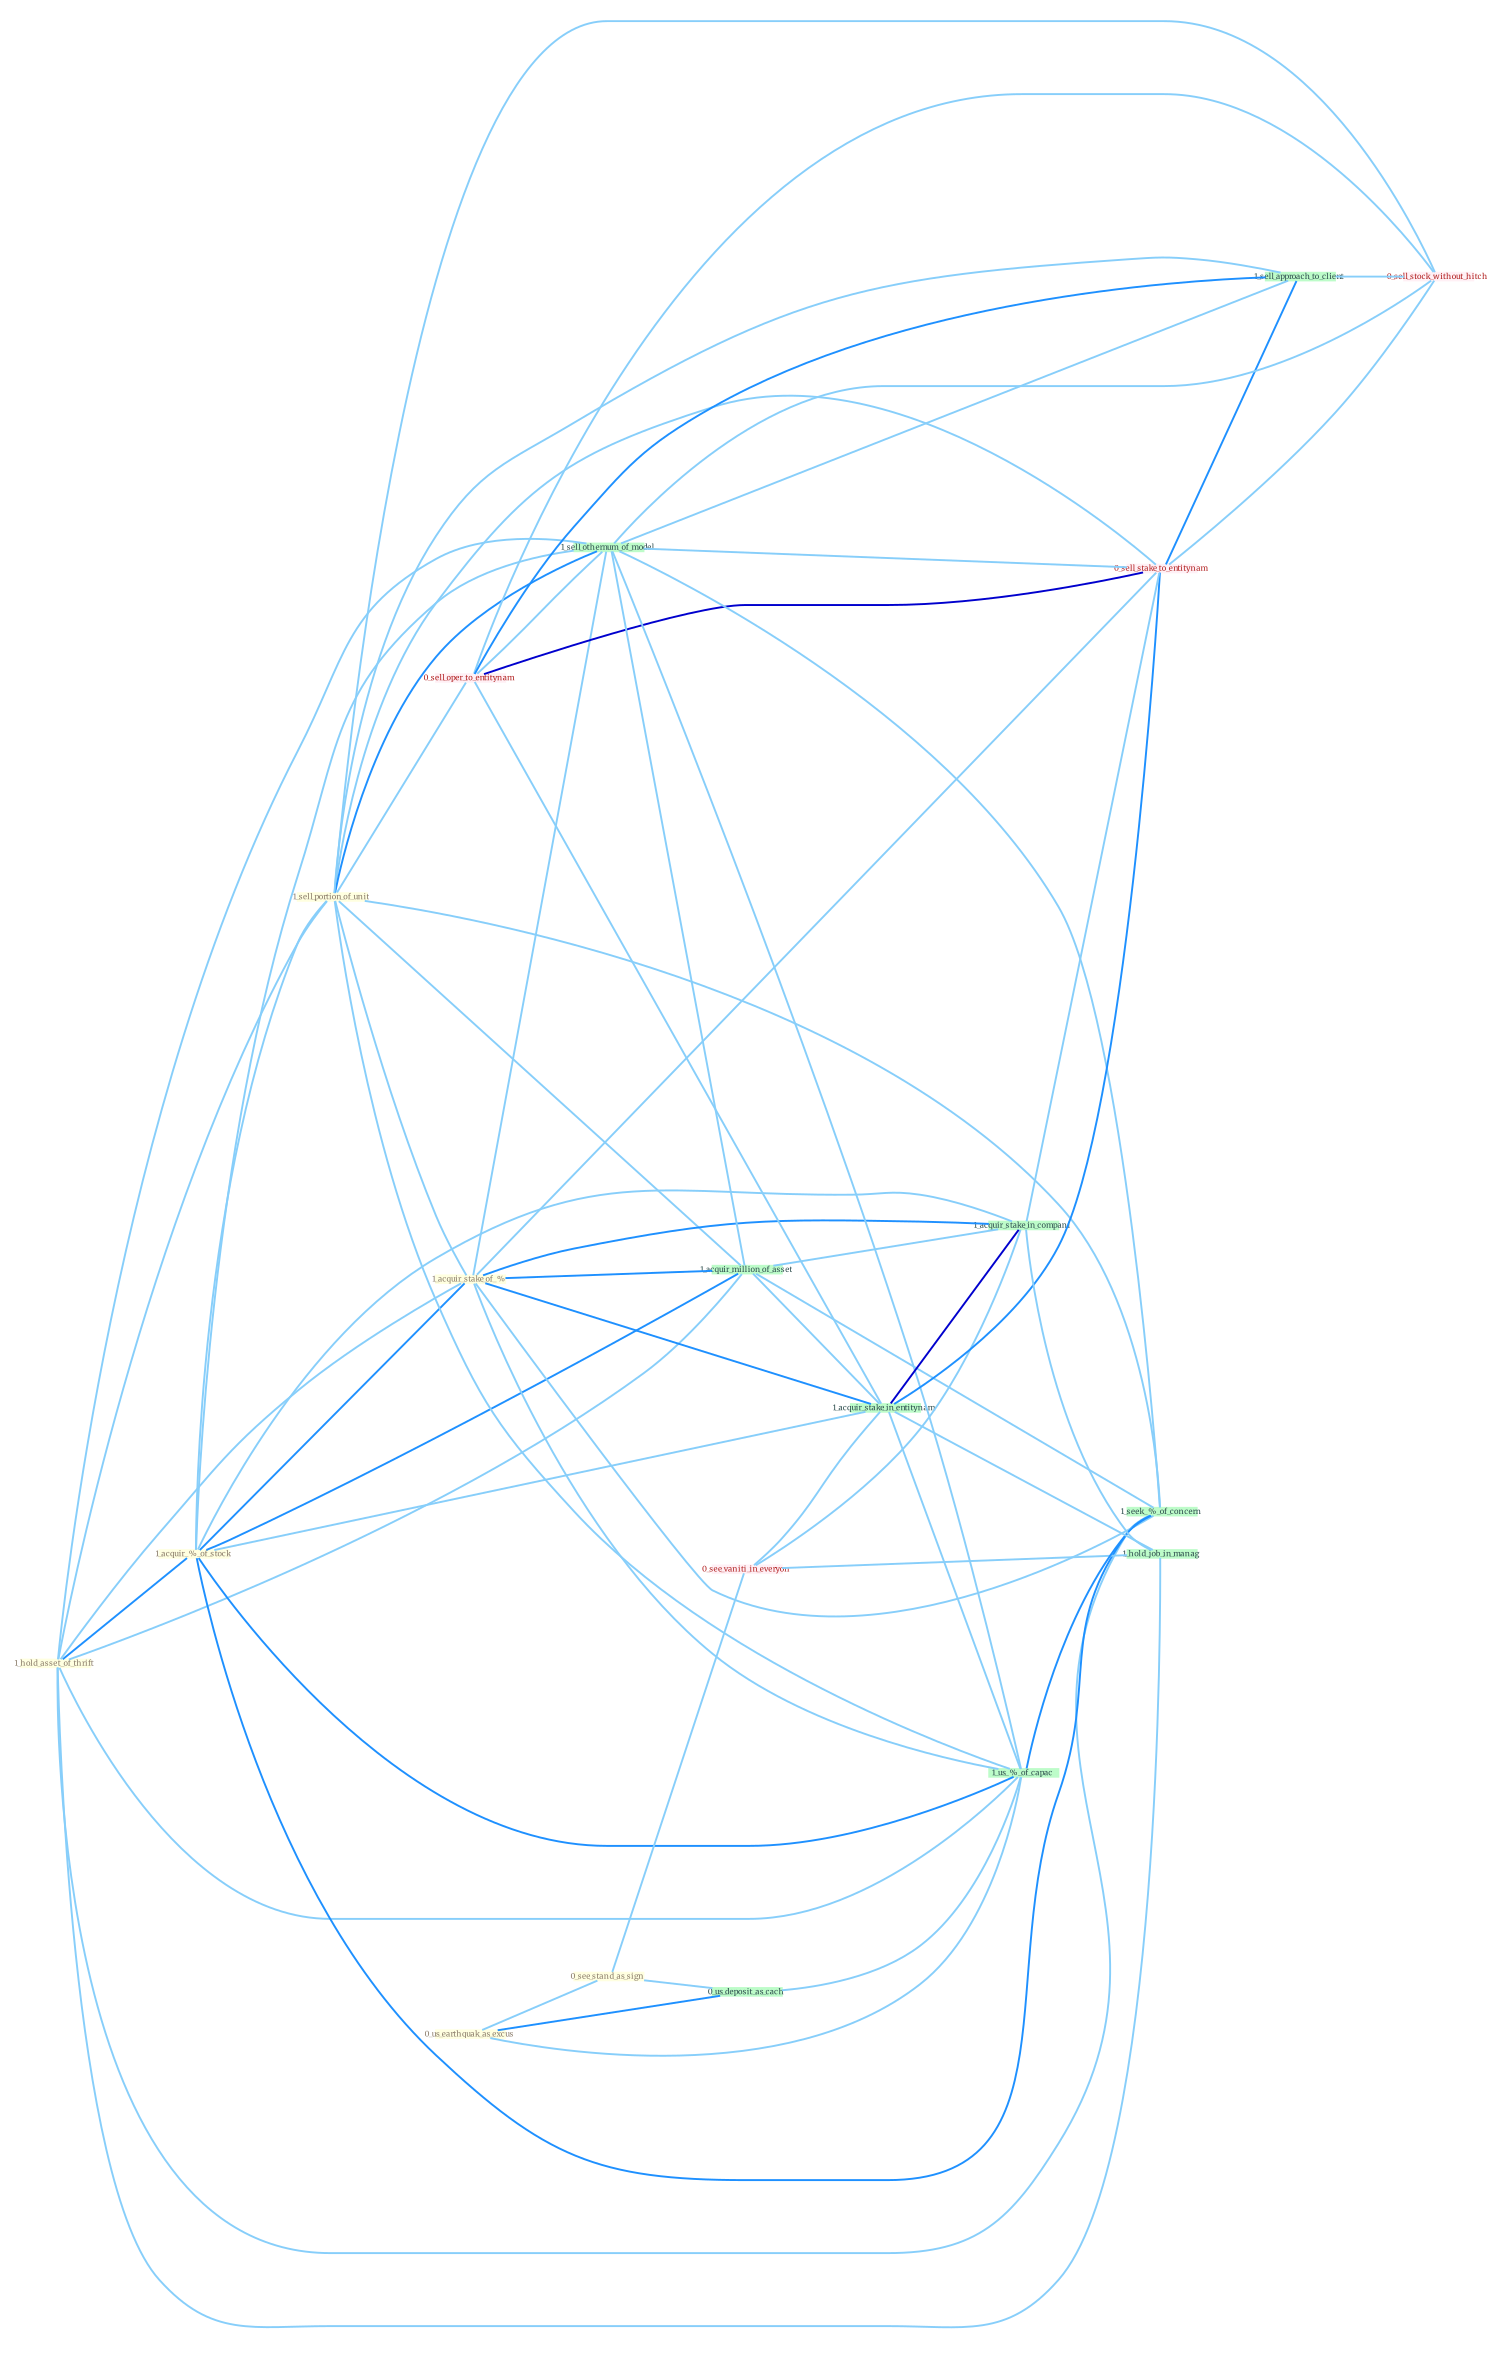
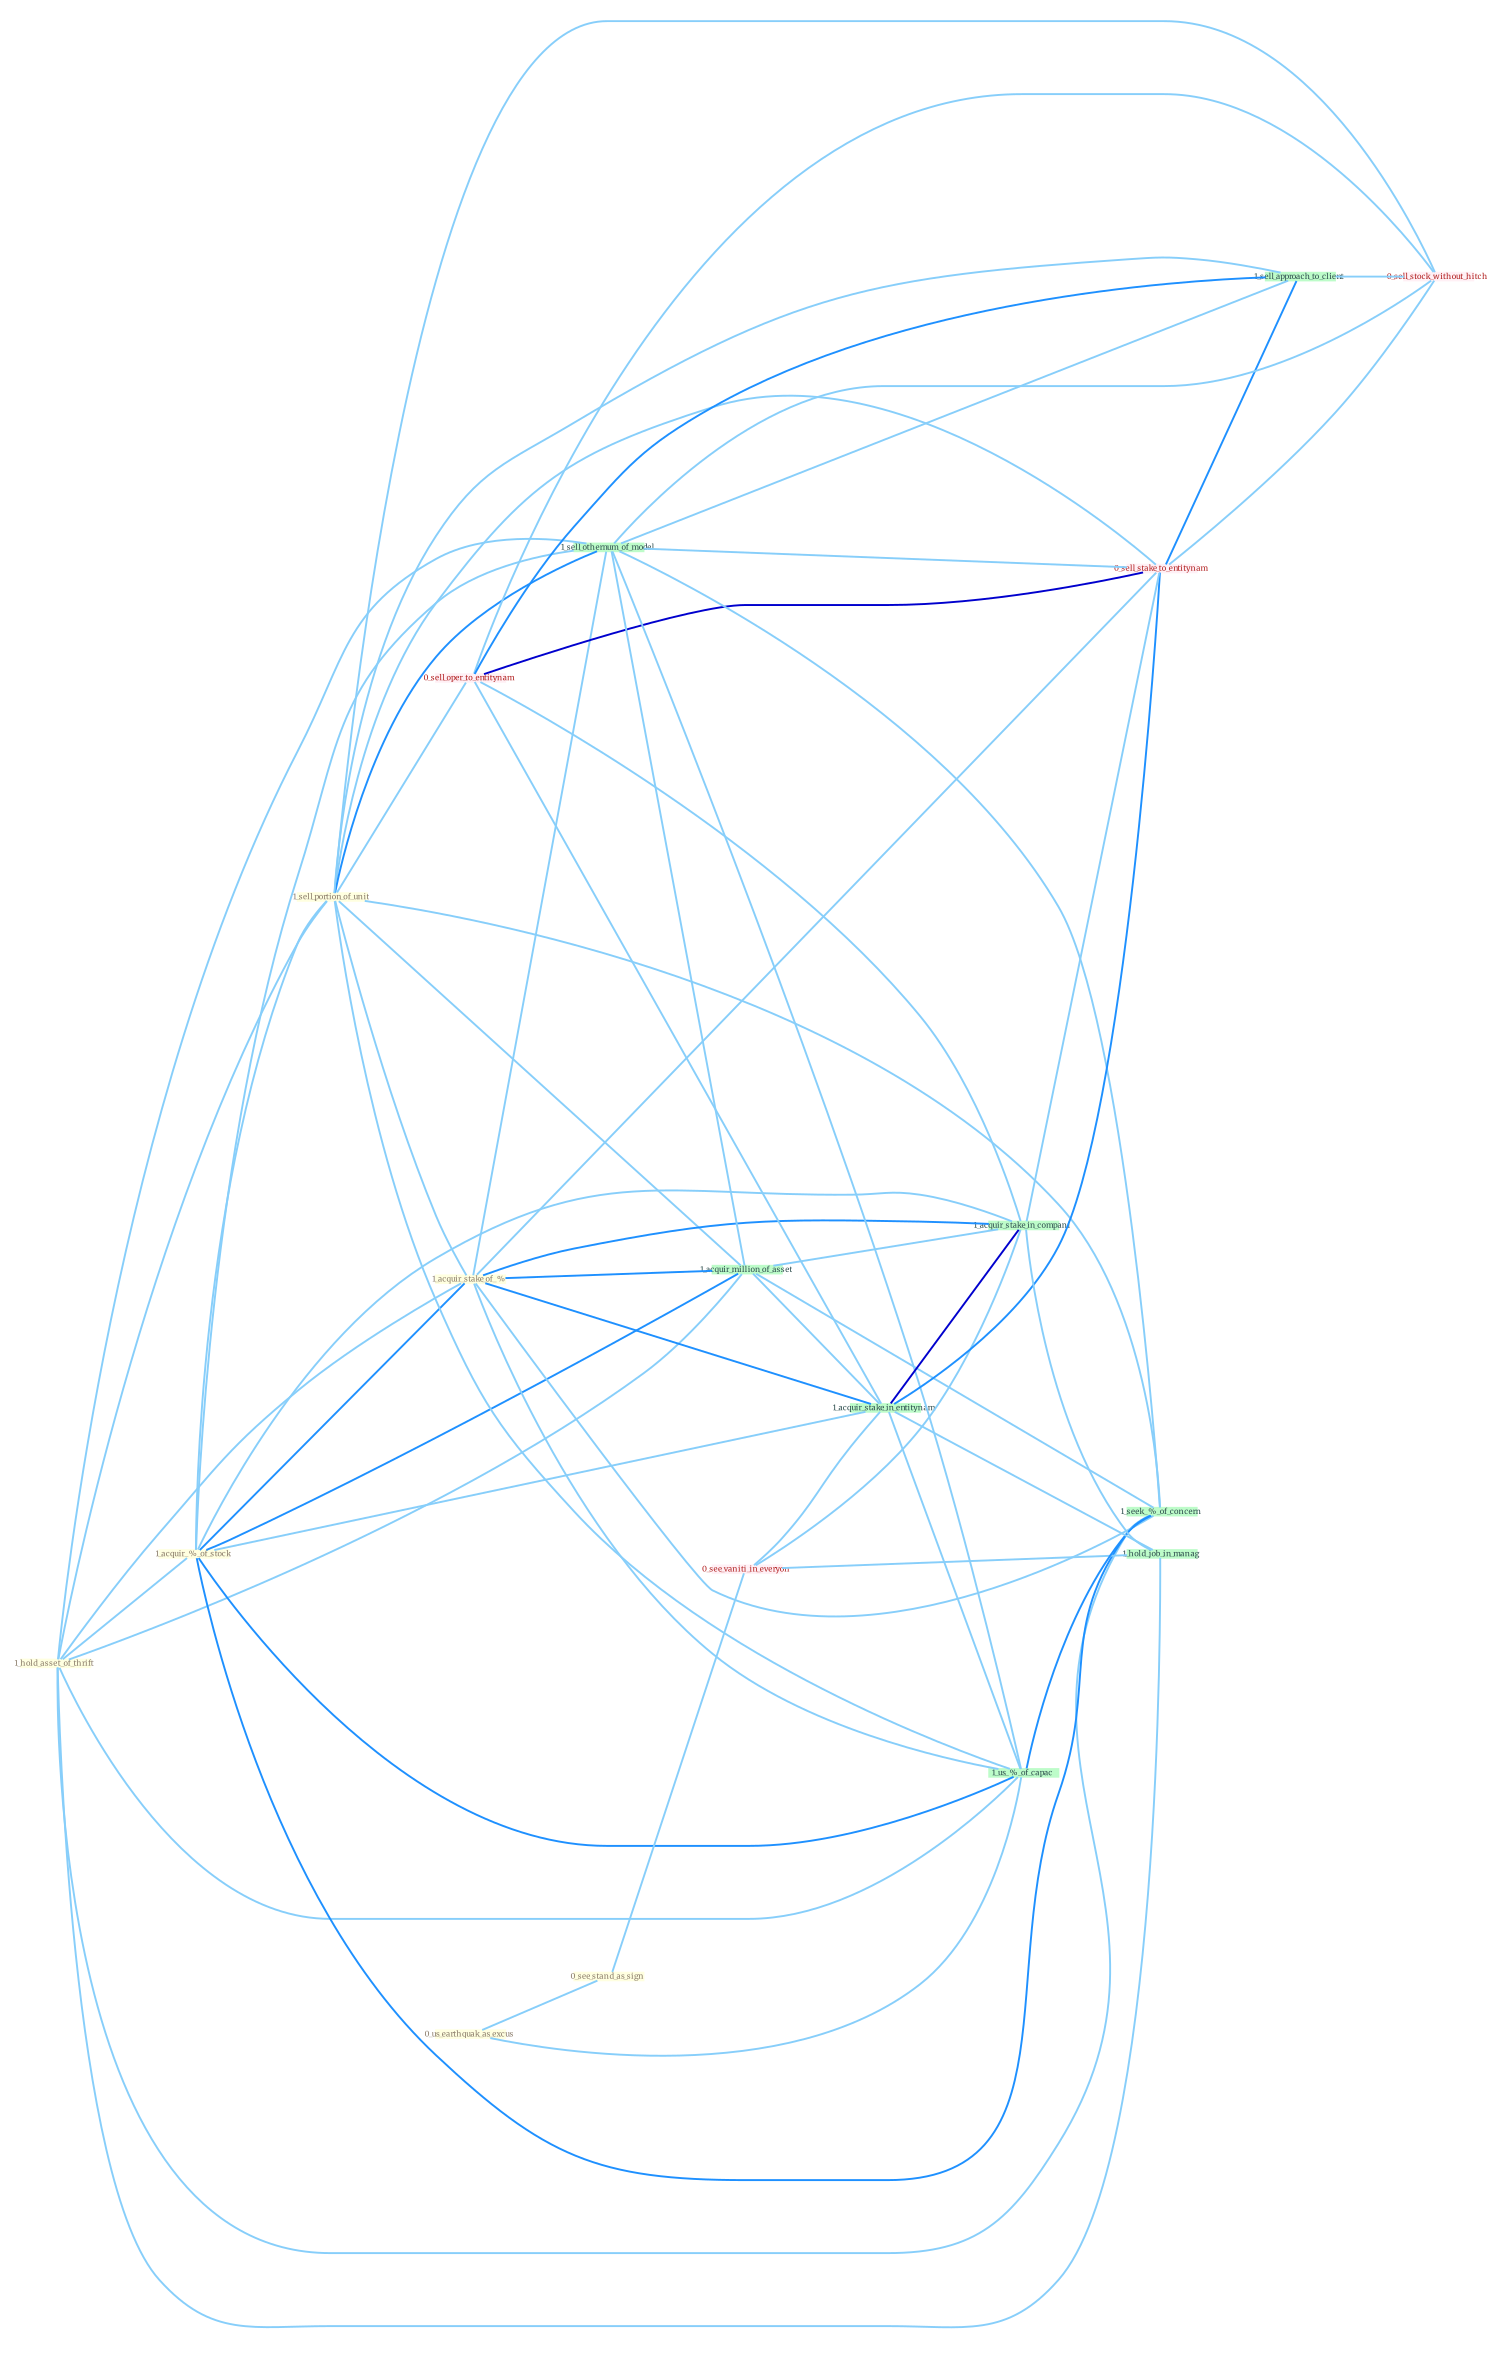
edge "1_sell_othernum_of_model" -- "0_sell_oper_to_entitynam": now "1_acquir_stake_in_compani" -- "0_sell_oper_to_entitynam"
edge "1_acquir_%_of_stock" -- "1_hold_asset_of_thrift": color #1e90ff -> #87cefa
node "0_us_deposit_as_cach": removed
